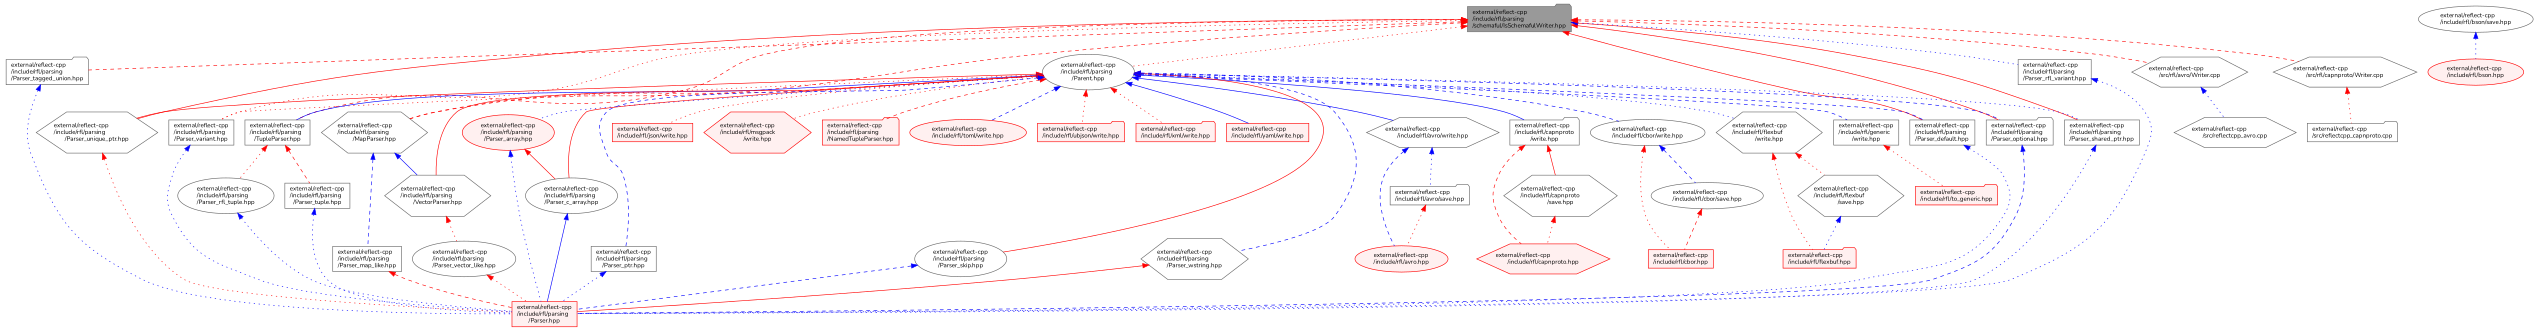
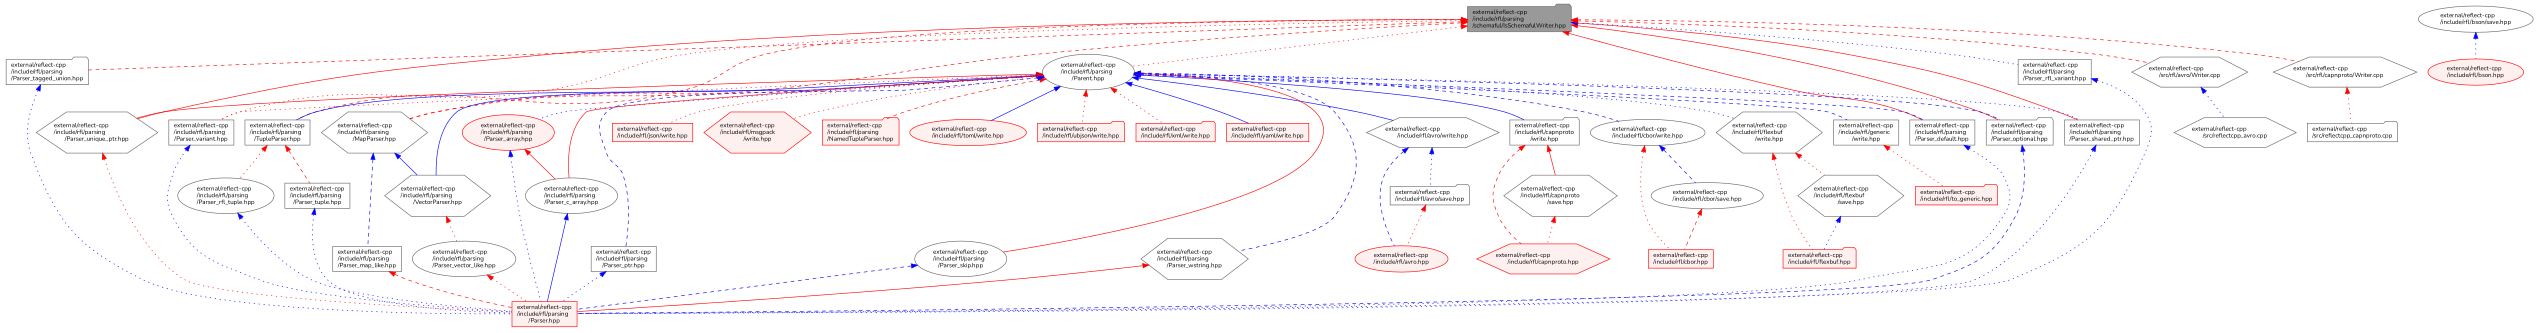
edge "external/reflect-cpp /include/rfl/parsing /VectorParser.hpp" -> "external/reflect-cpp /include/rfl/parsing /Parent.hpp": color red -> blue
edge "external/reflect-cpp /include/rfl/toml/write.hpp" -> "external/reflect-cpp /include/rfl/parsing /Parent.hpp": style dashed -> solid
